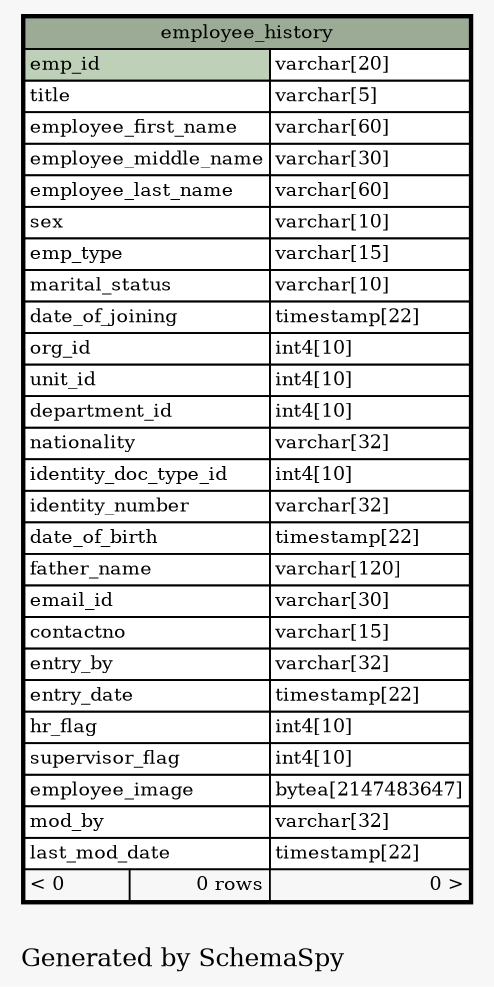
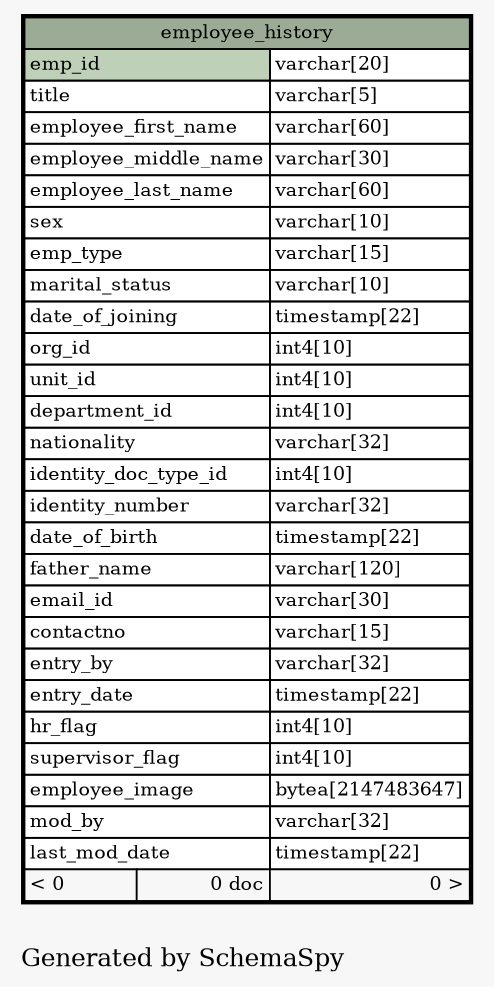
node "employee_history": text "0 rows" -> "0 doc"
